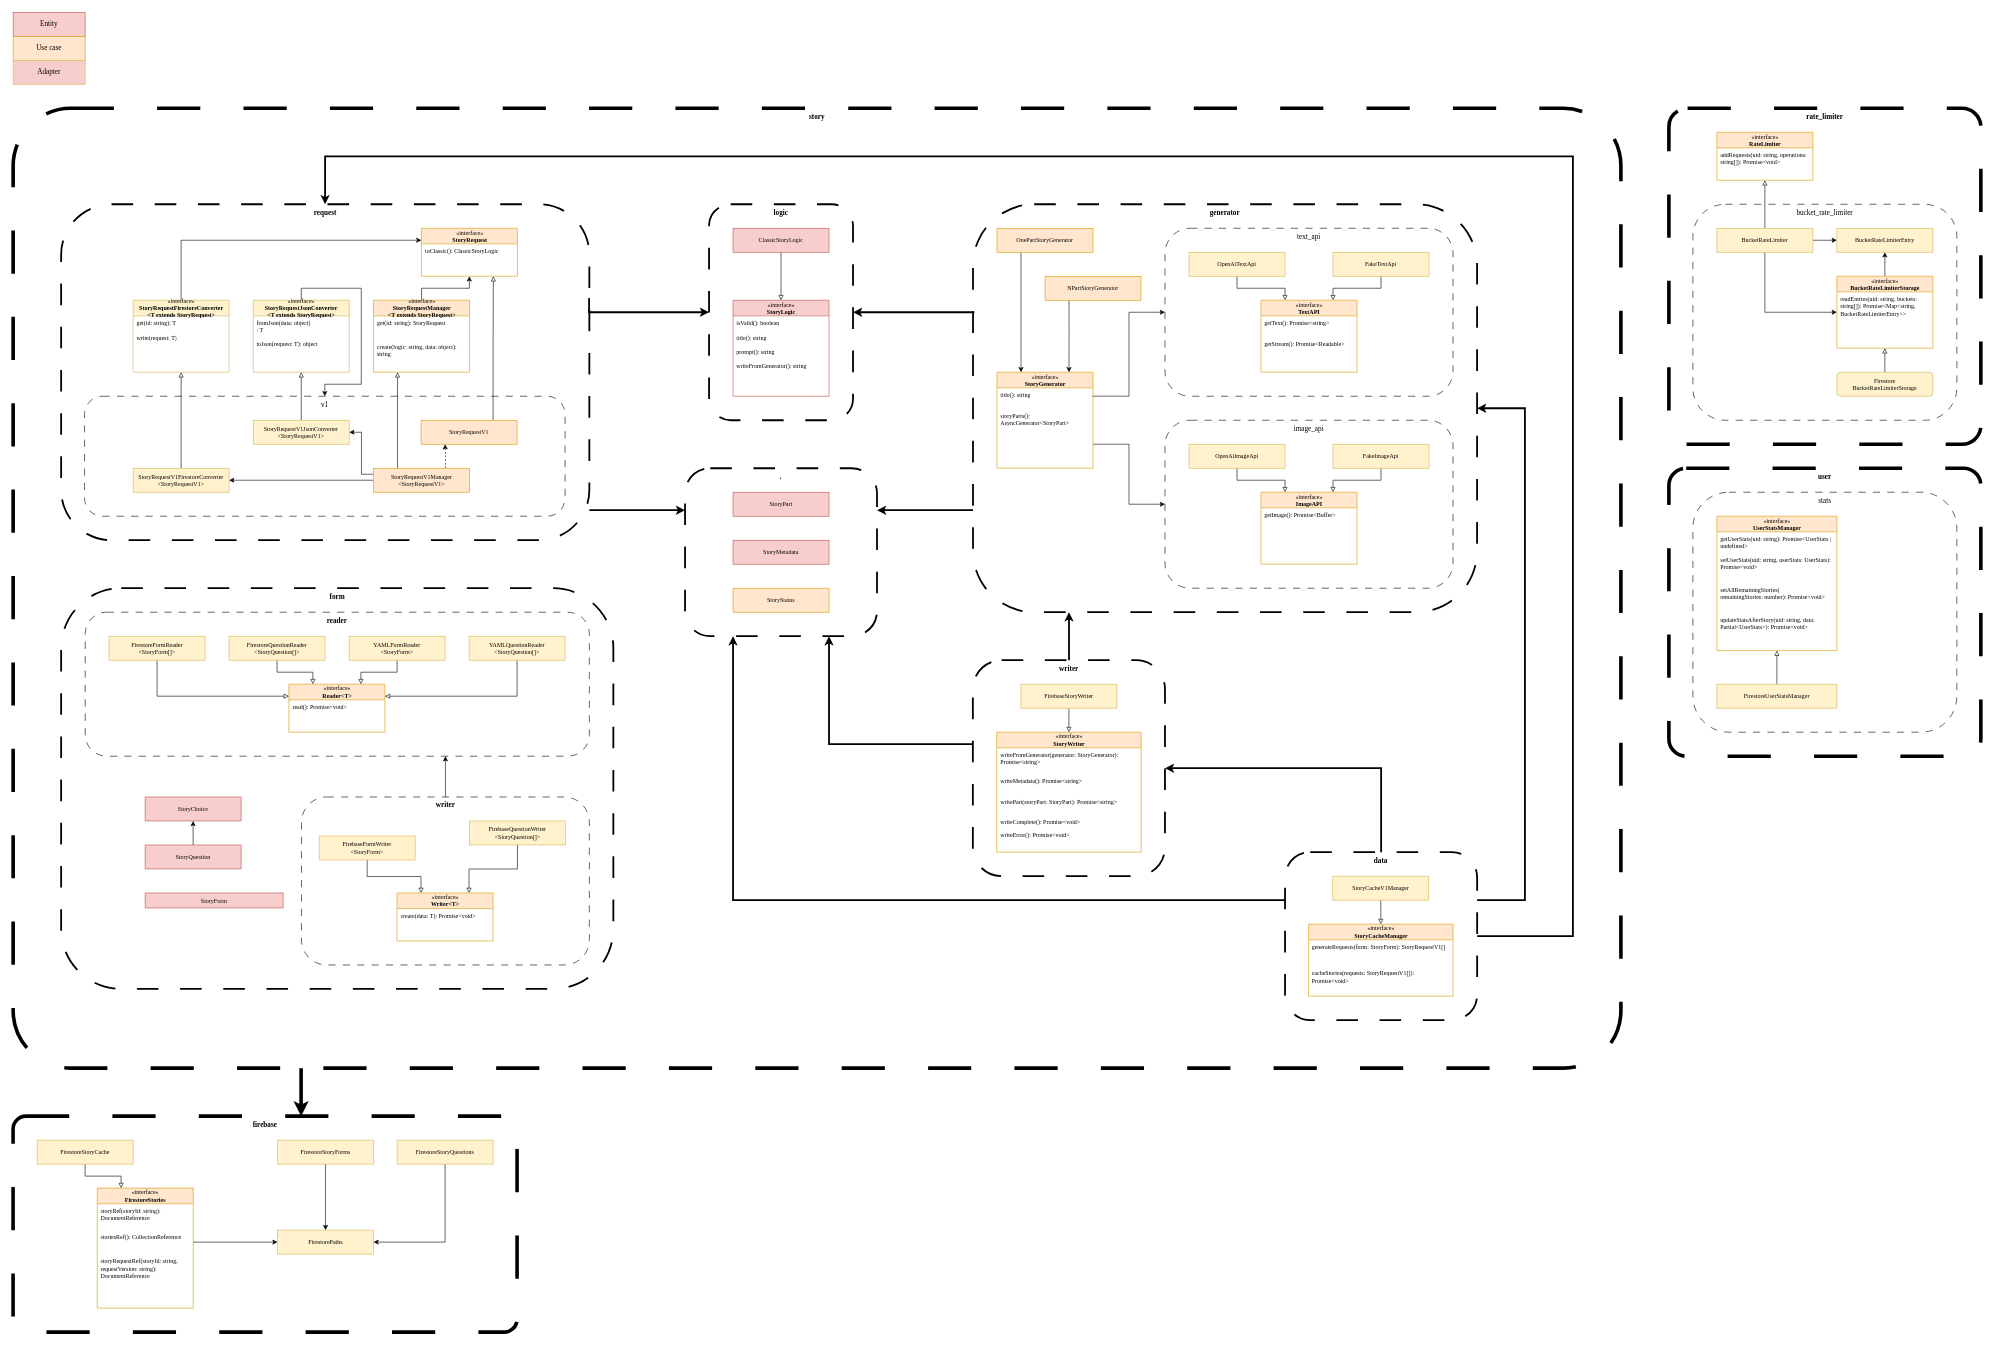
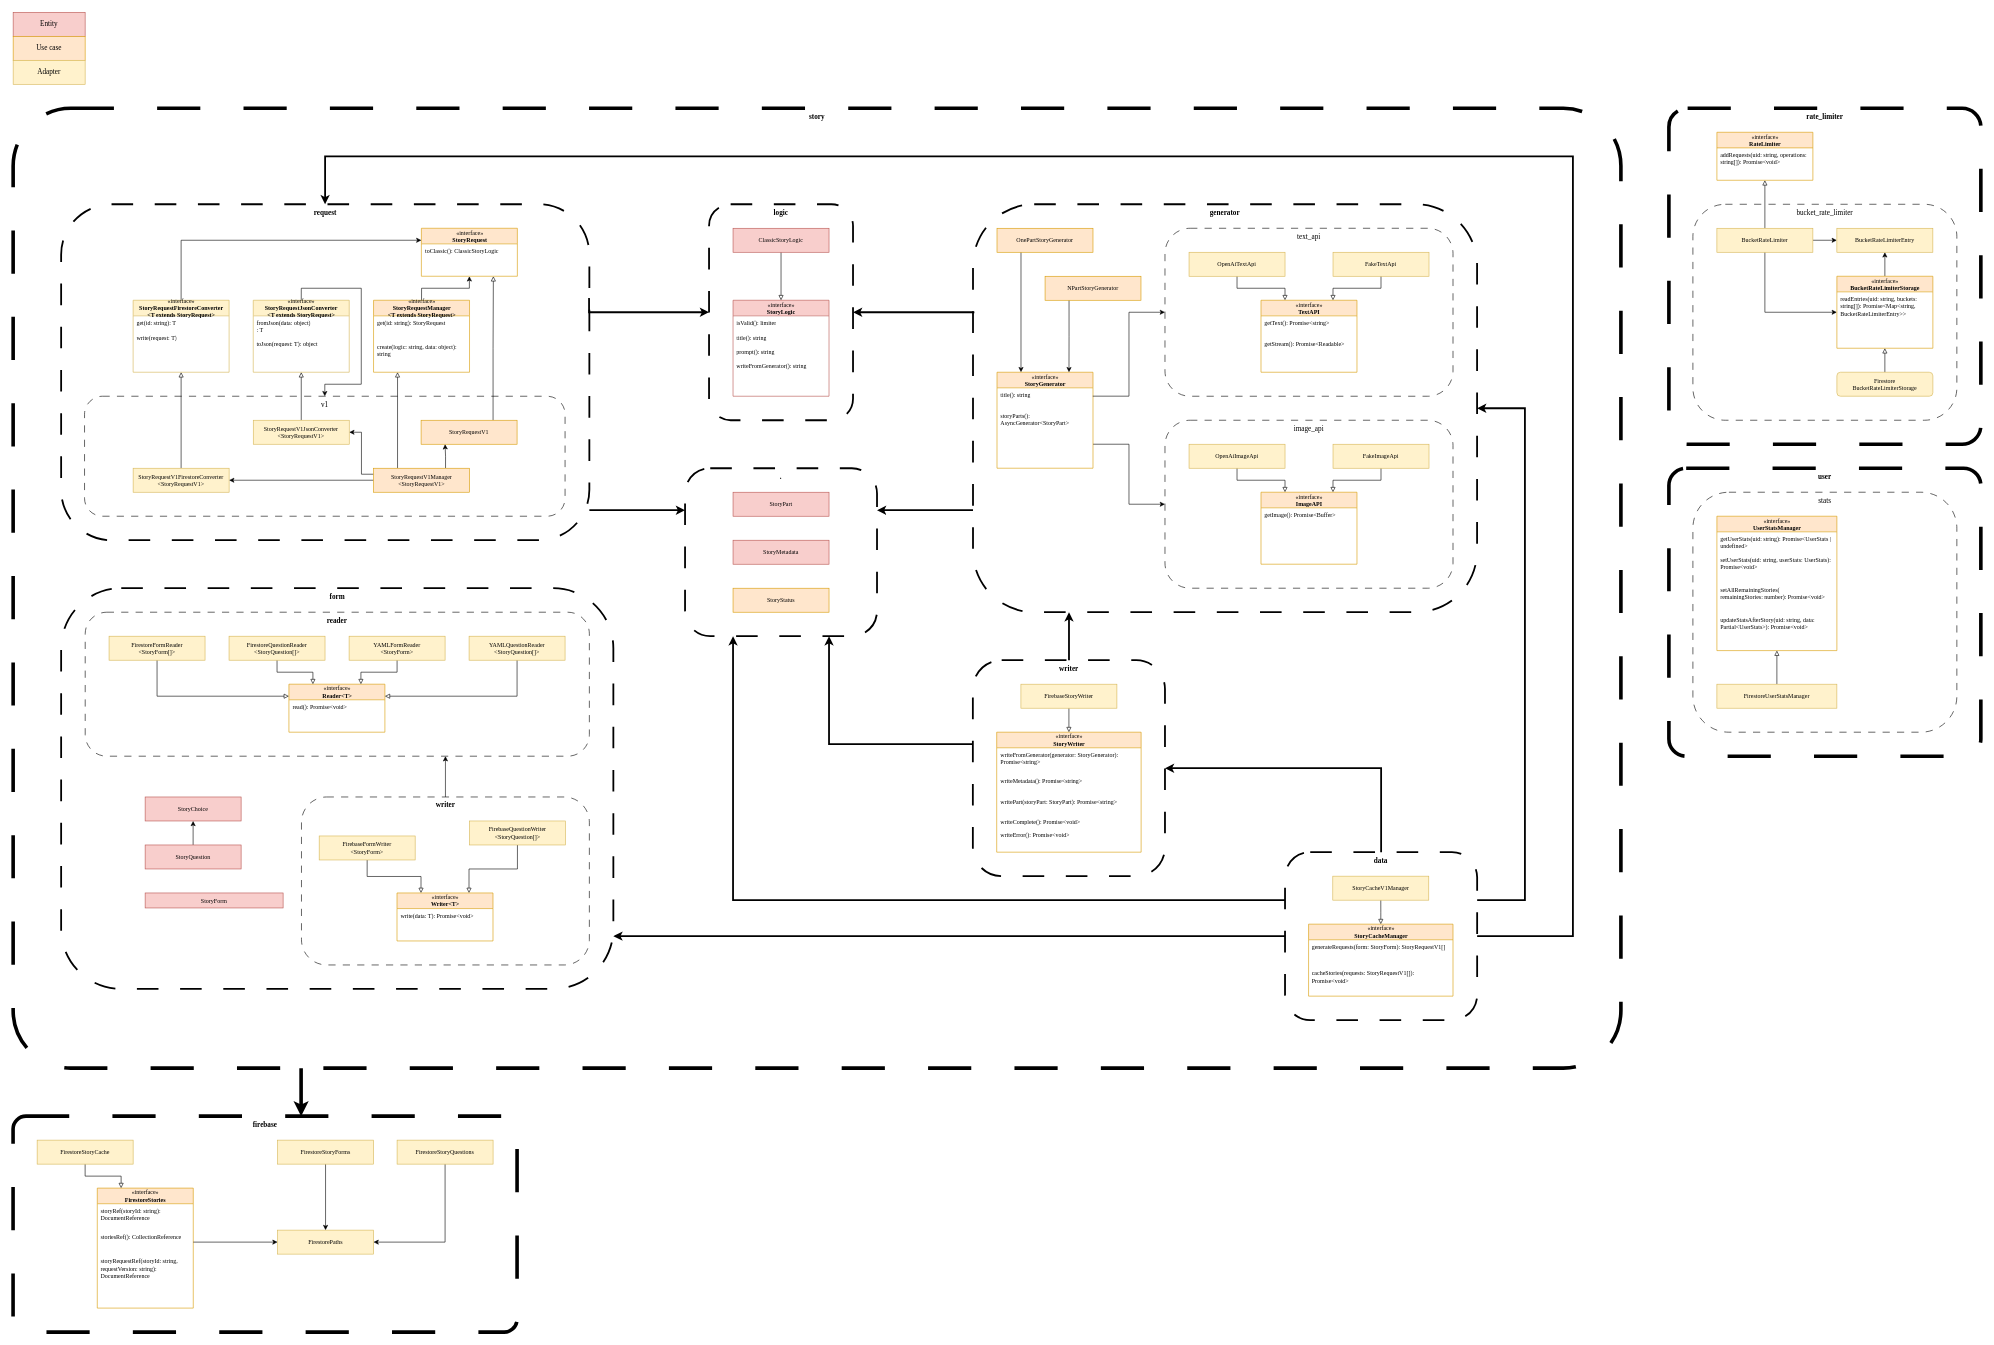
node "Adapter": fillcolor #f8cecc -> #fff2cc
node "isValid(): boolean": label "isValid(): boolean" -> "isValid(): limiter"
edge "StoryRequestV1Manager <StoryRequestV1>" -> "StoryRequestV1": style dashed -> solid
node "create(data: T): Promise<void>": label "create(data: T): Promise<void>" -> "write(data: T): Promise<void>"
edge "data" -> "form": added
